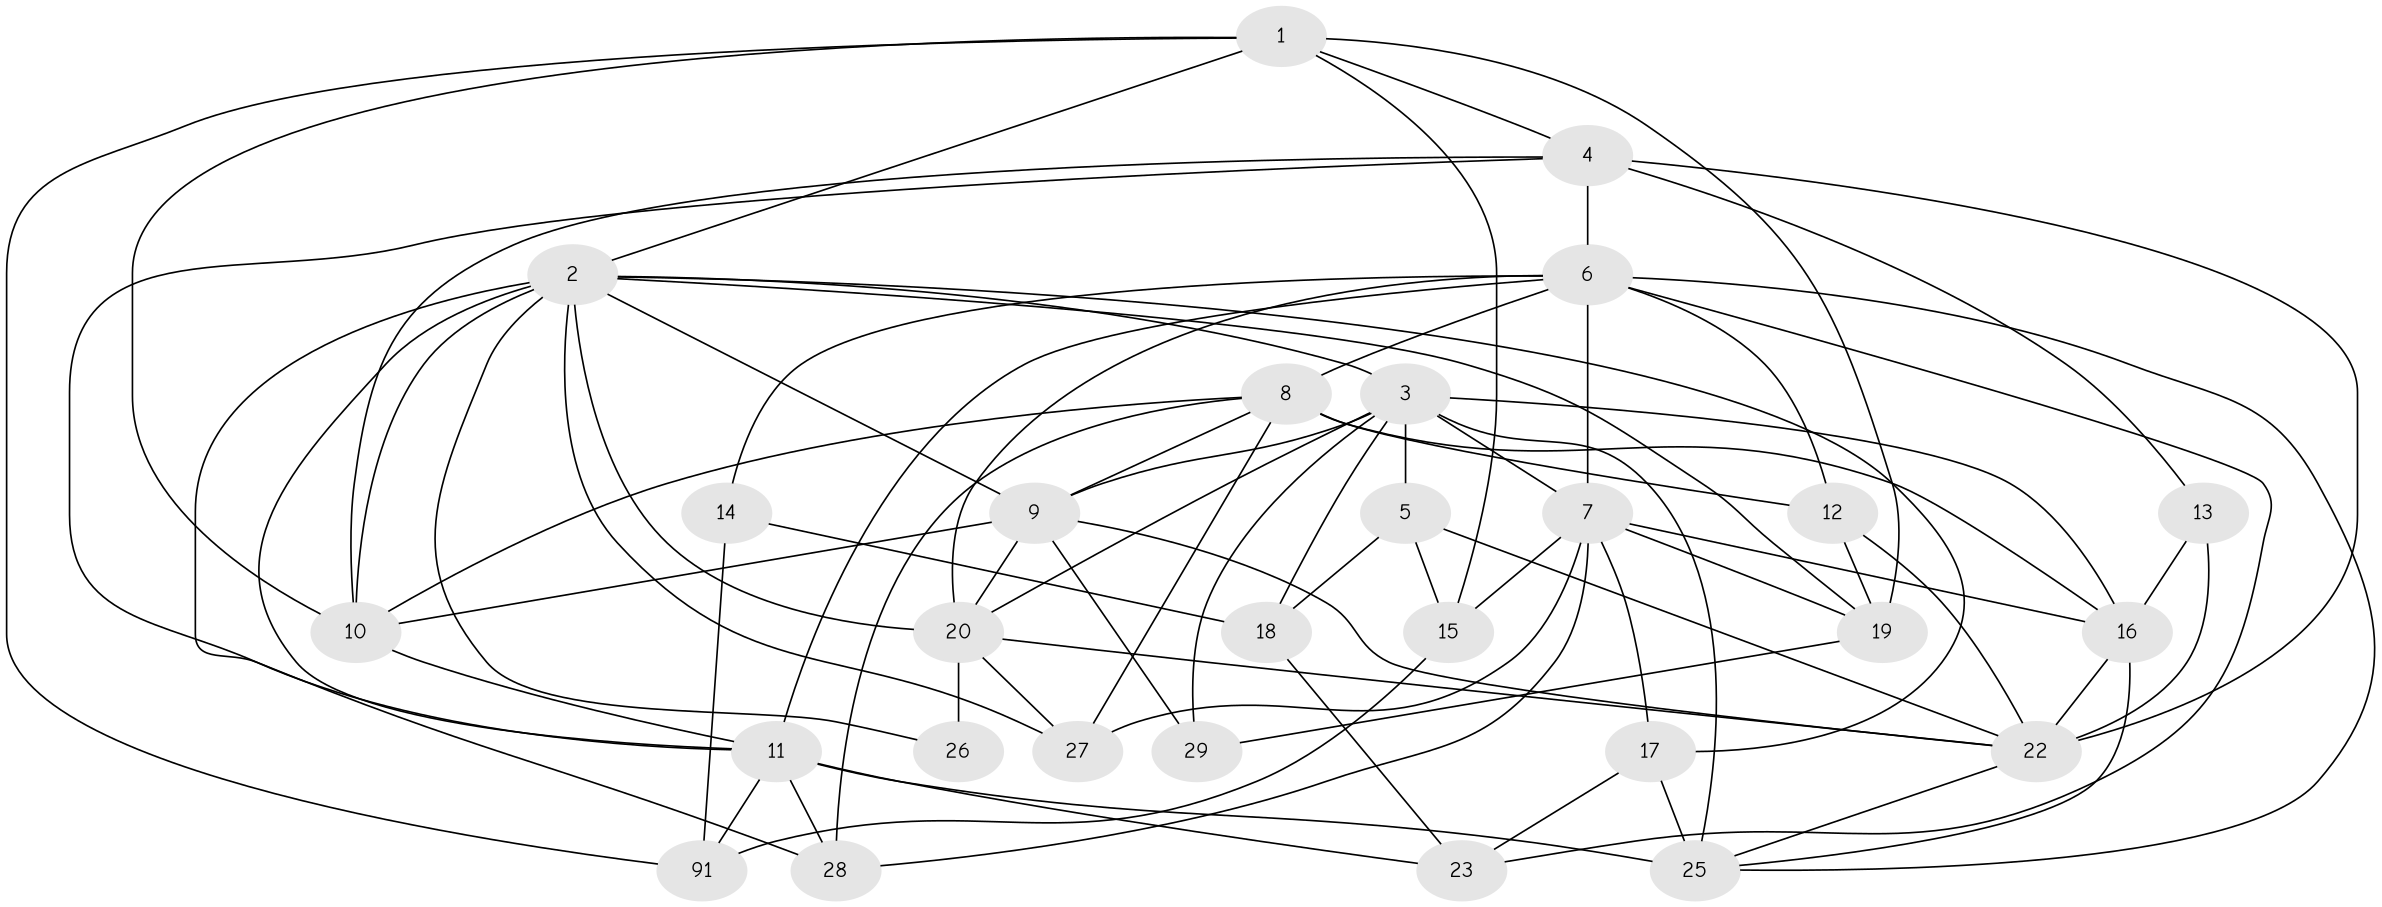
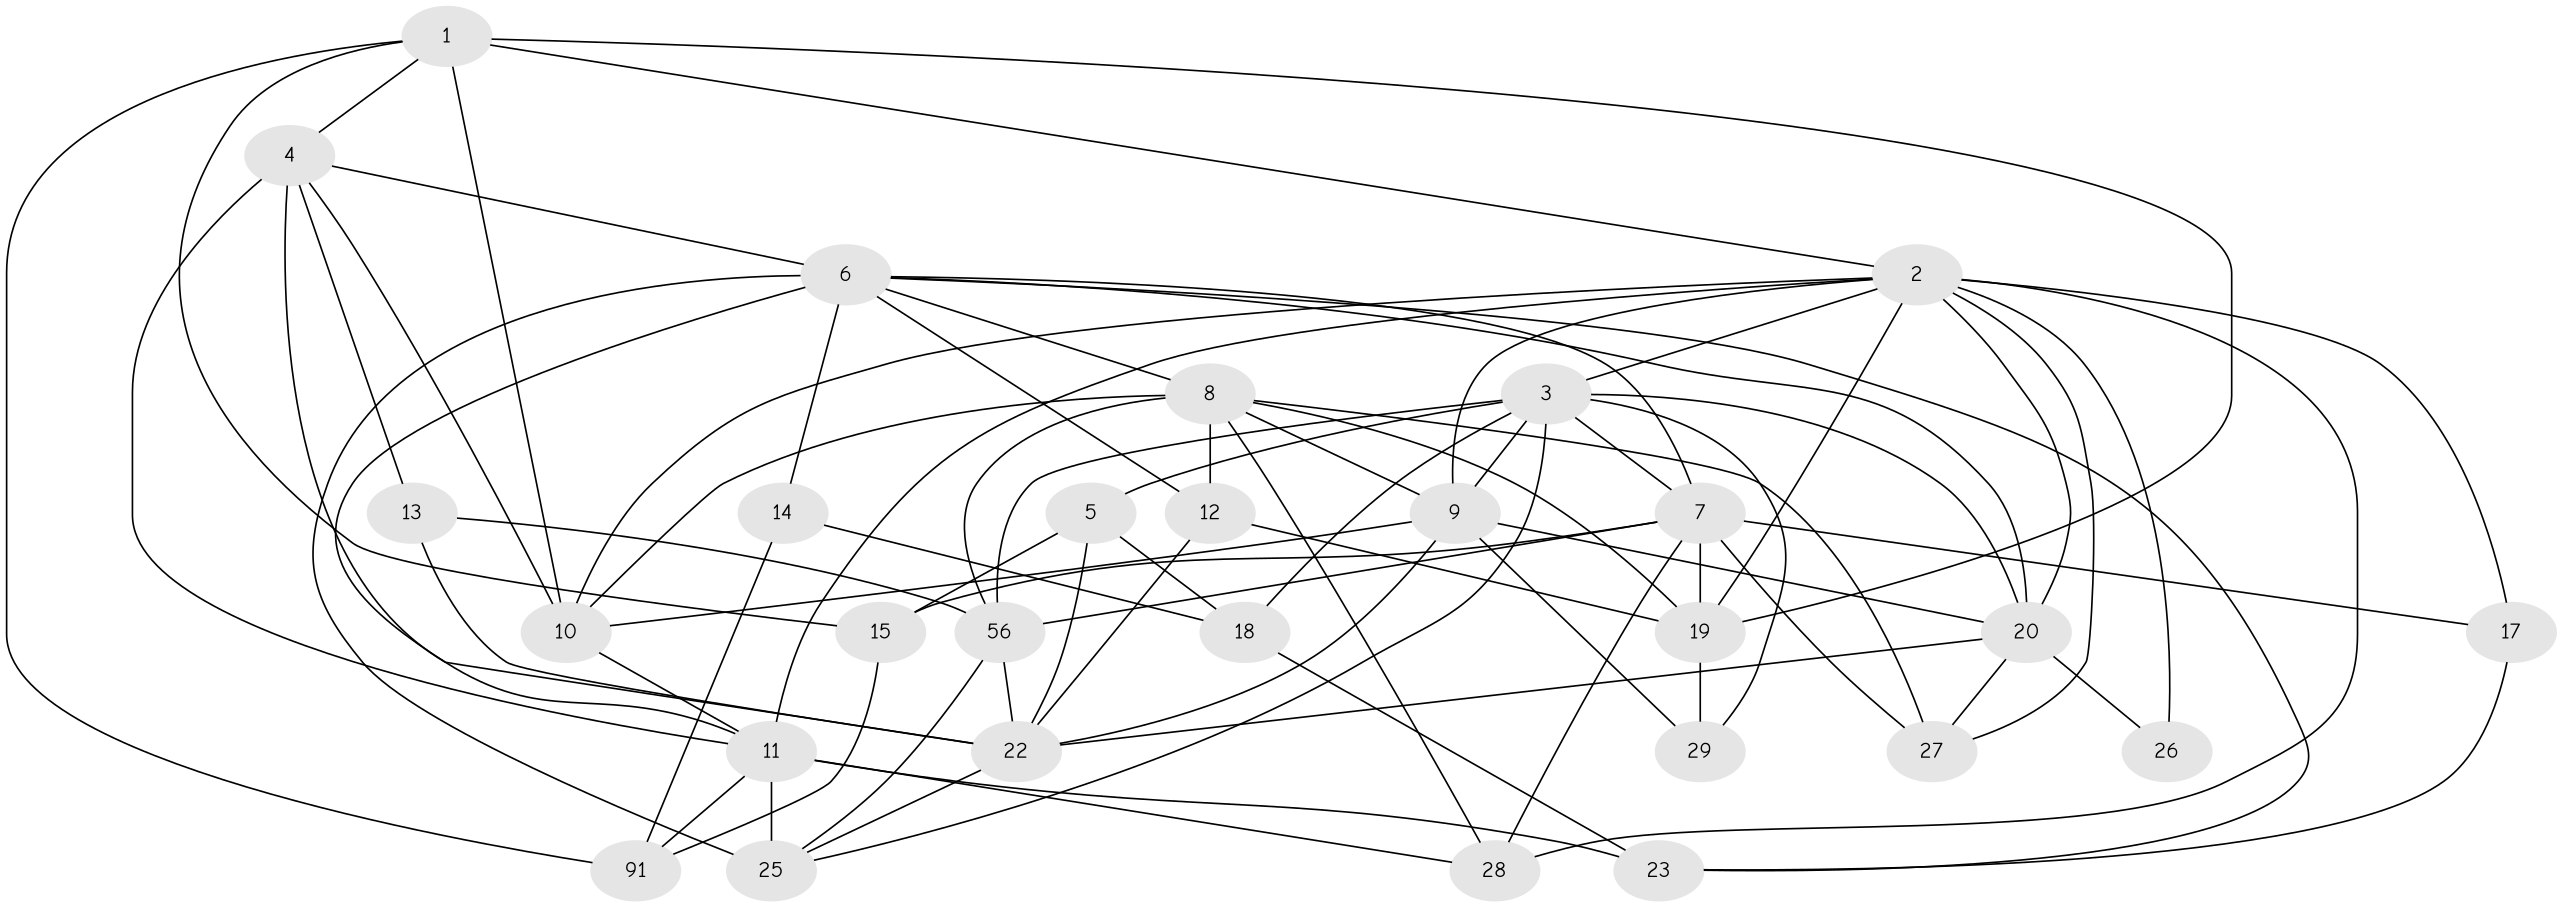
edge "8" -- "19": added
node "16": label "16" -> "56"
edge "17" -- "25": removed
